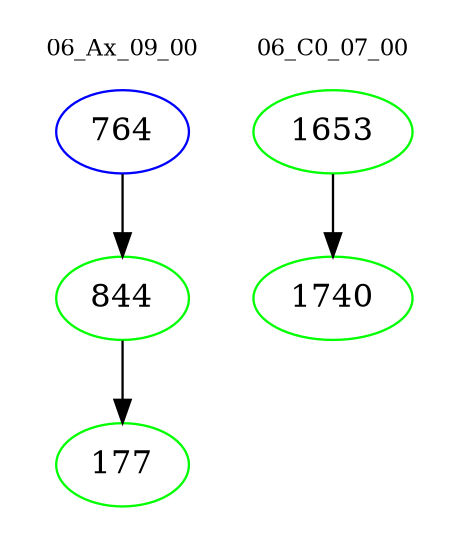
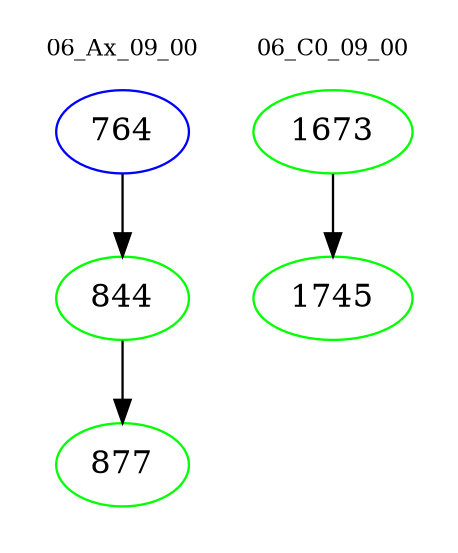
cluster "06_C0_07_00": label "06_C0_07_00" -> "06_C0_09_00"
node "1653": label "1653" -> "1673"
node "1740": label "1740" -> "1745"
node "177": label "177" -> "877"
